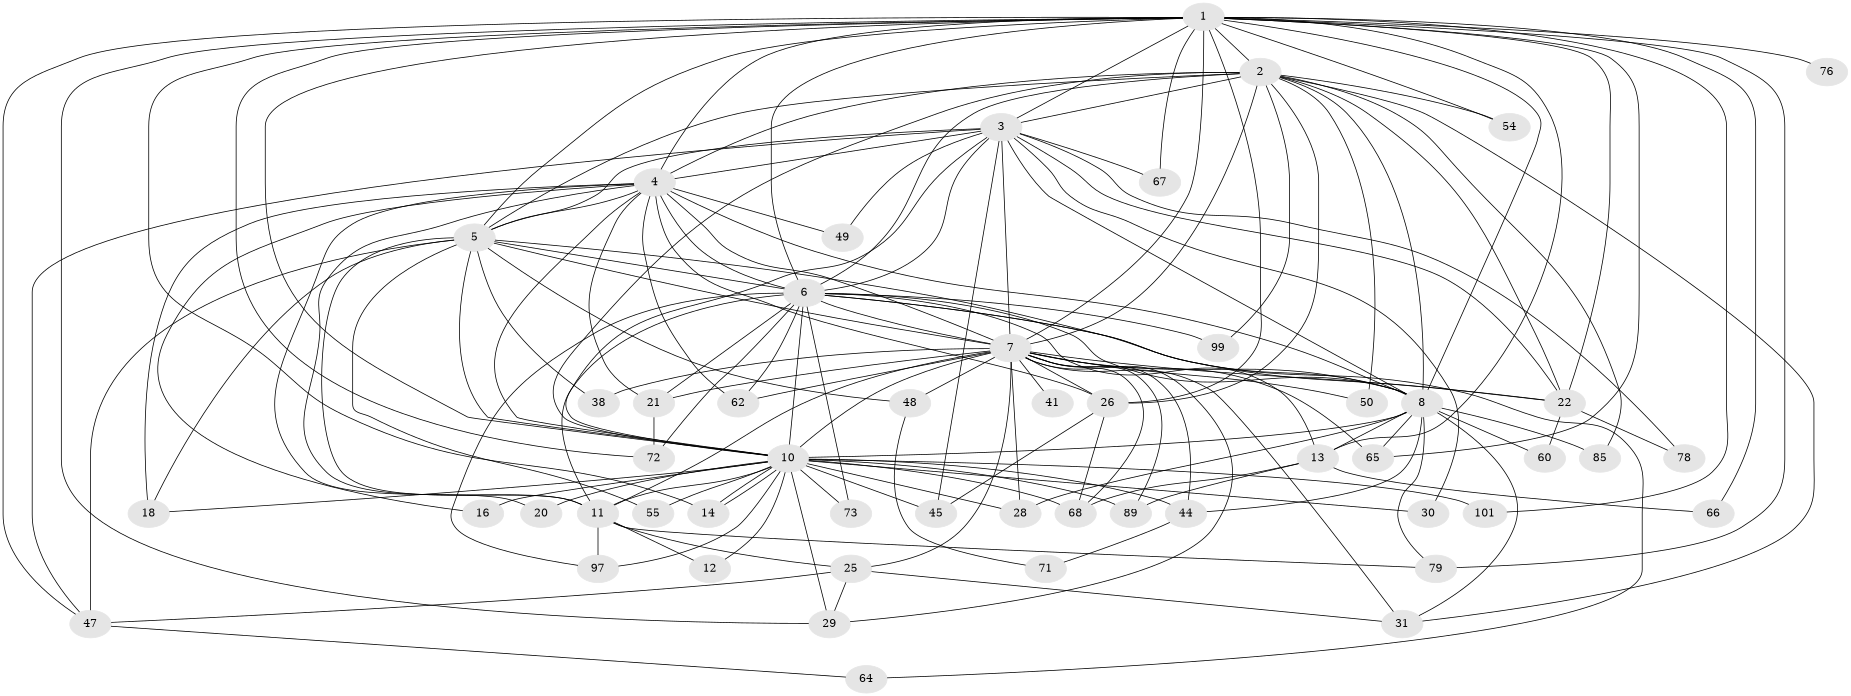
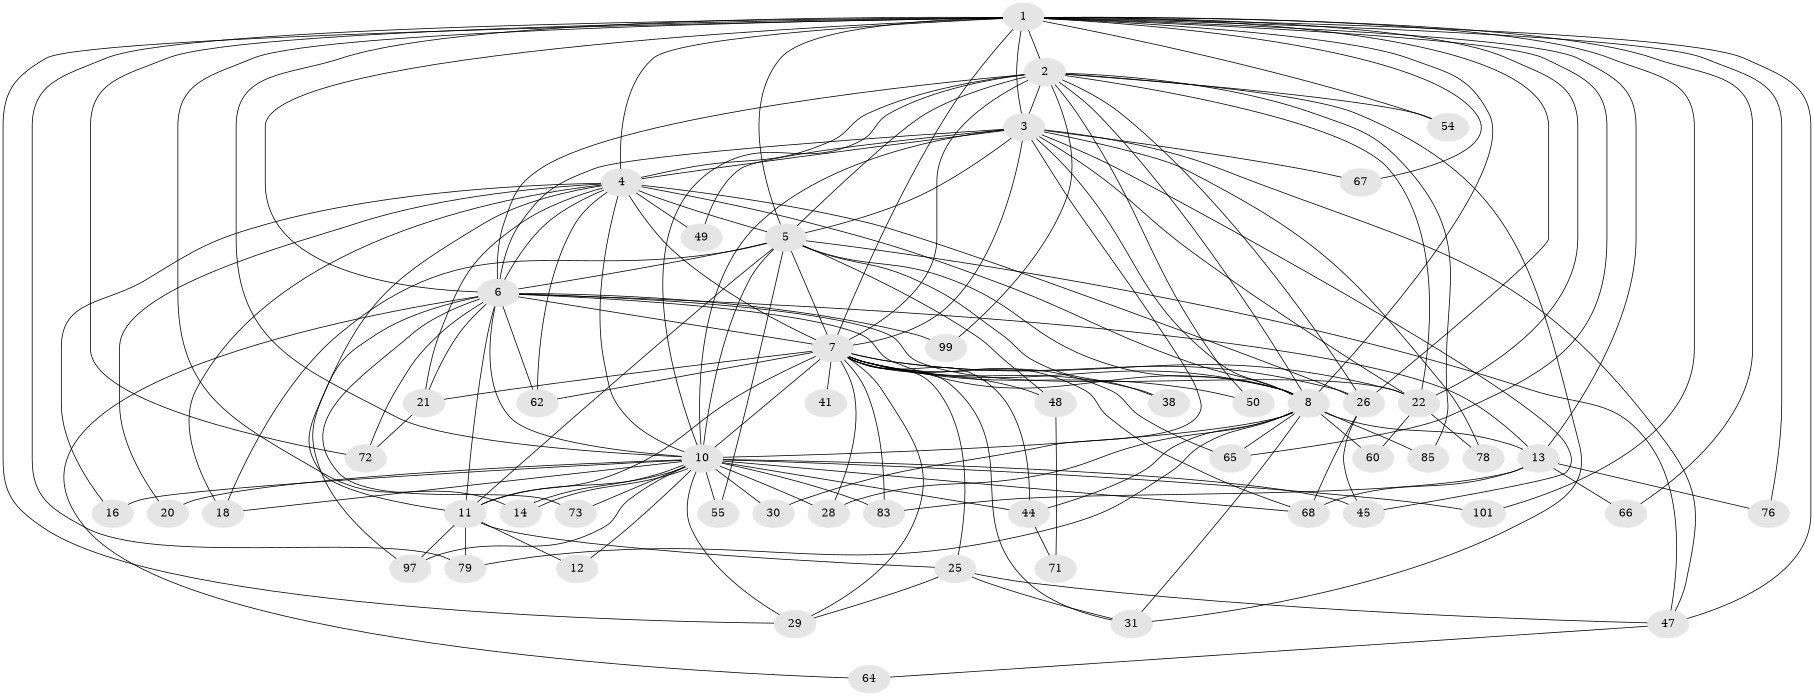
edge "13" -- "76": added
node "89": label "89" -> "83"
